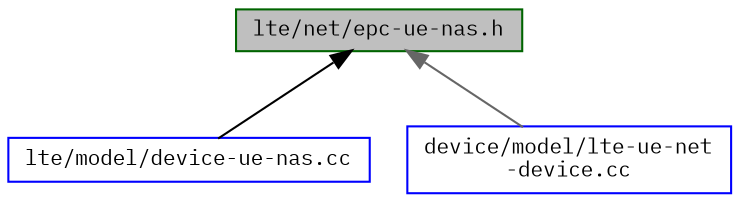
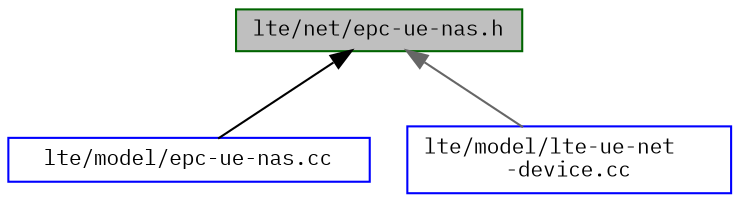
node "lte/model/device-ue-nas.cc": label "lte/model/device-ue-nas.cc" -> "lte/model/epc-ue-nas.cc"
node "device/model/lte-ue-net -device.cc": label "device/model/lte-ue-net -device.cc" -> "lte/model/lte-ue-net -device.cc"
